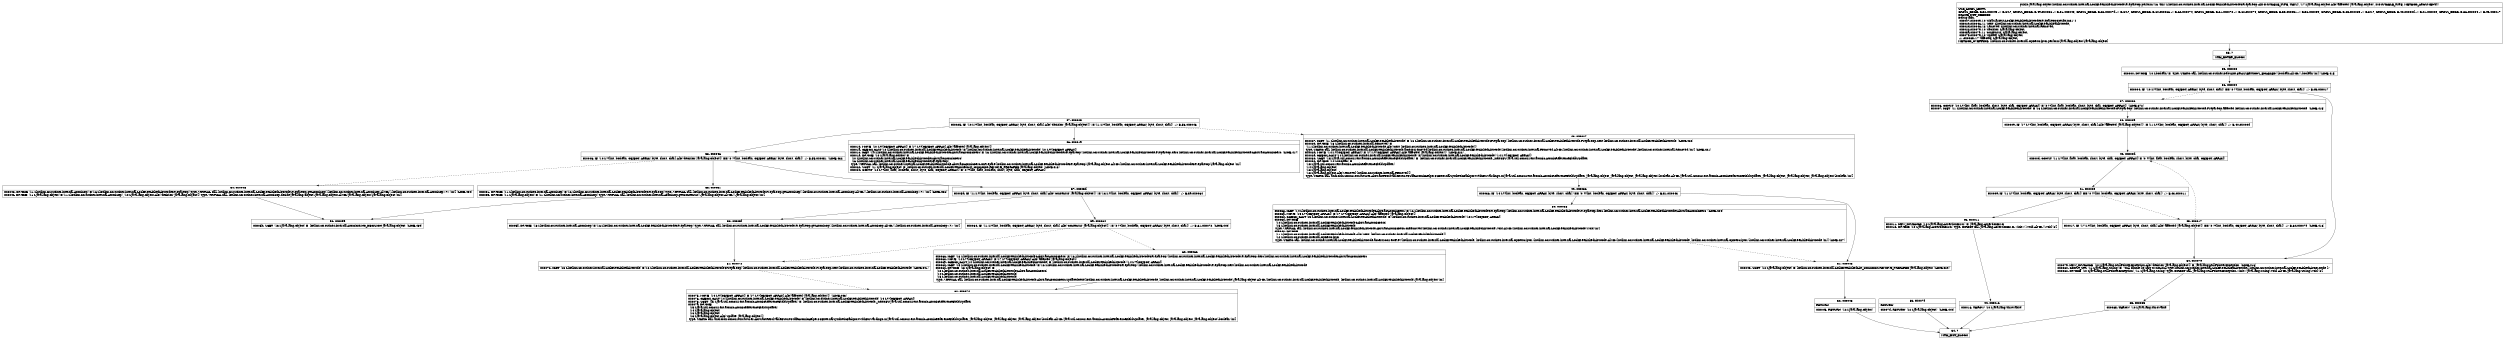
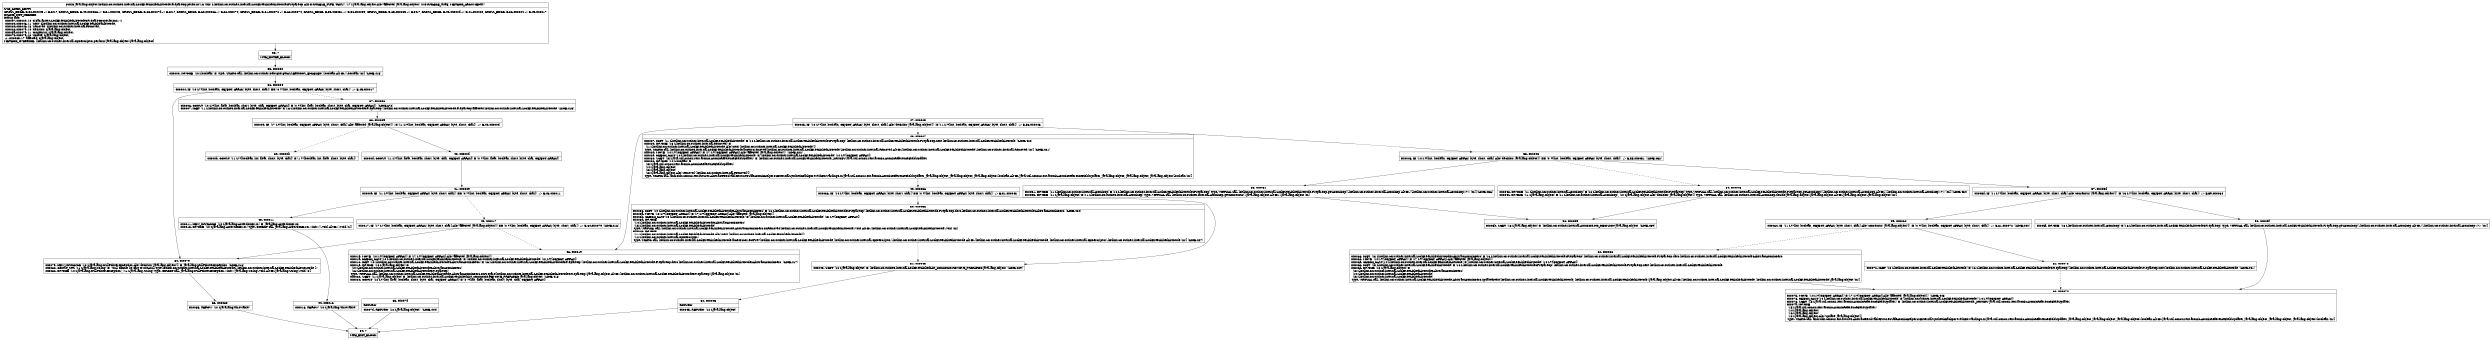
node "39: 0x000b": added
edge "45: 0x0017" -> "40: 0x000d": now "45: 0x0017" -> "46: 0x0019"
edge "58: 0x005f" -> "61: 0x0072": now "58: 0x005f" -> "62: 0x0074"
edge "59: 0x0064" -> "61: 0x0072": style dashed -> solid
